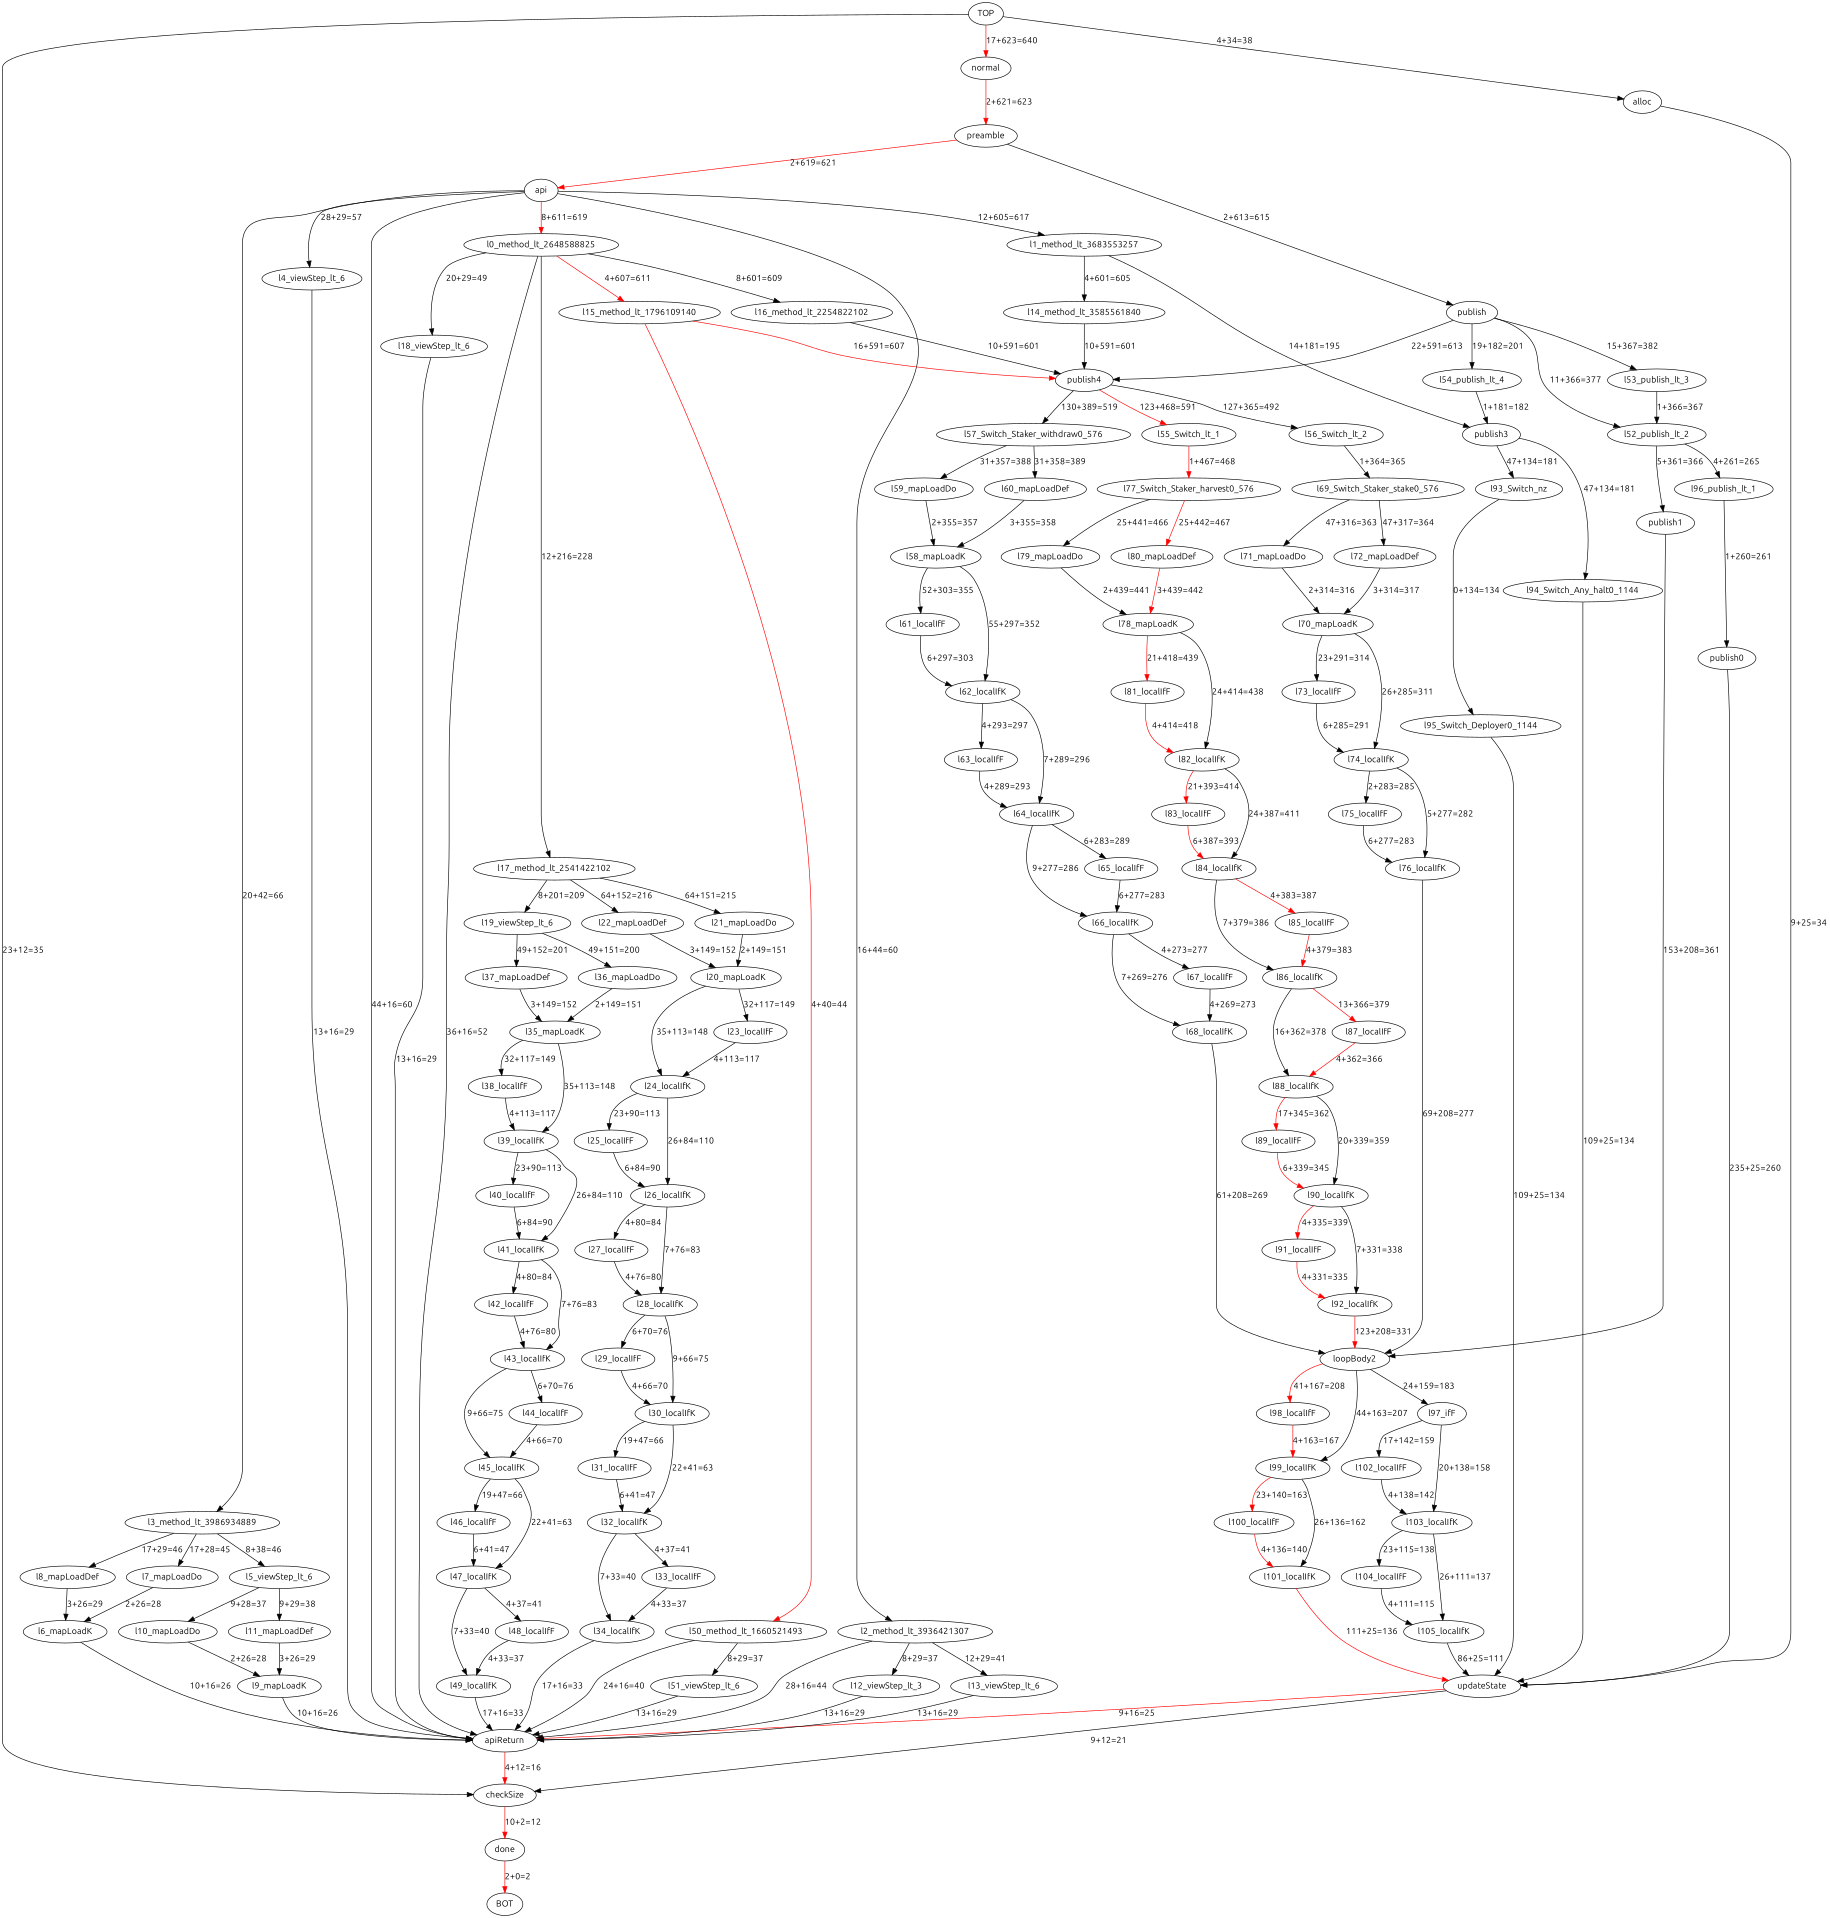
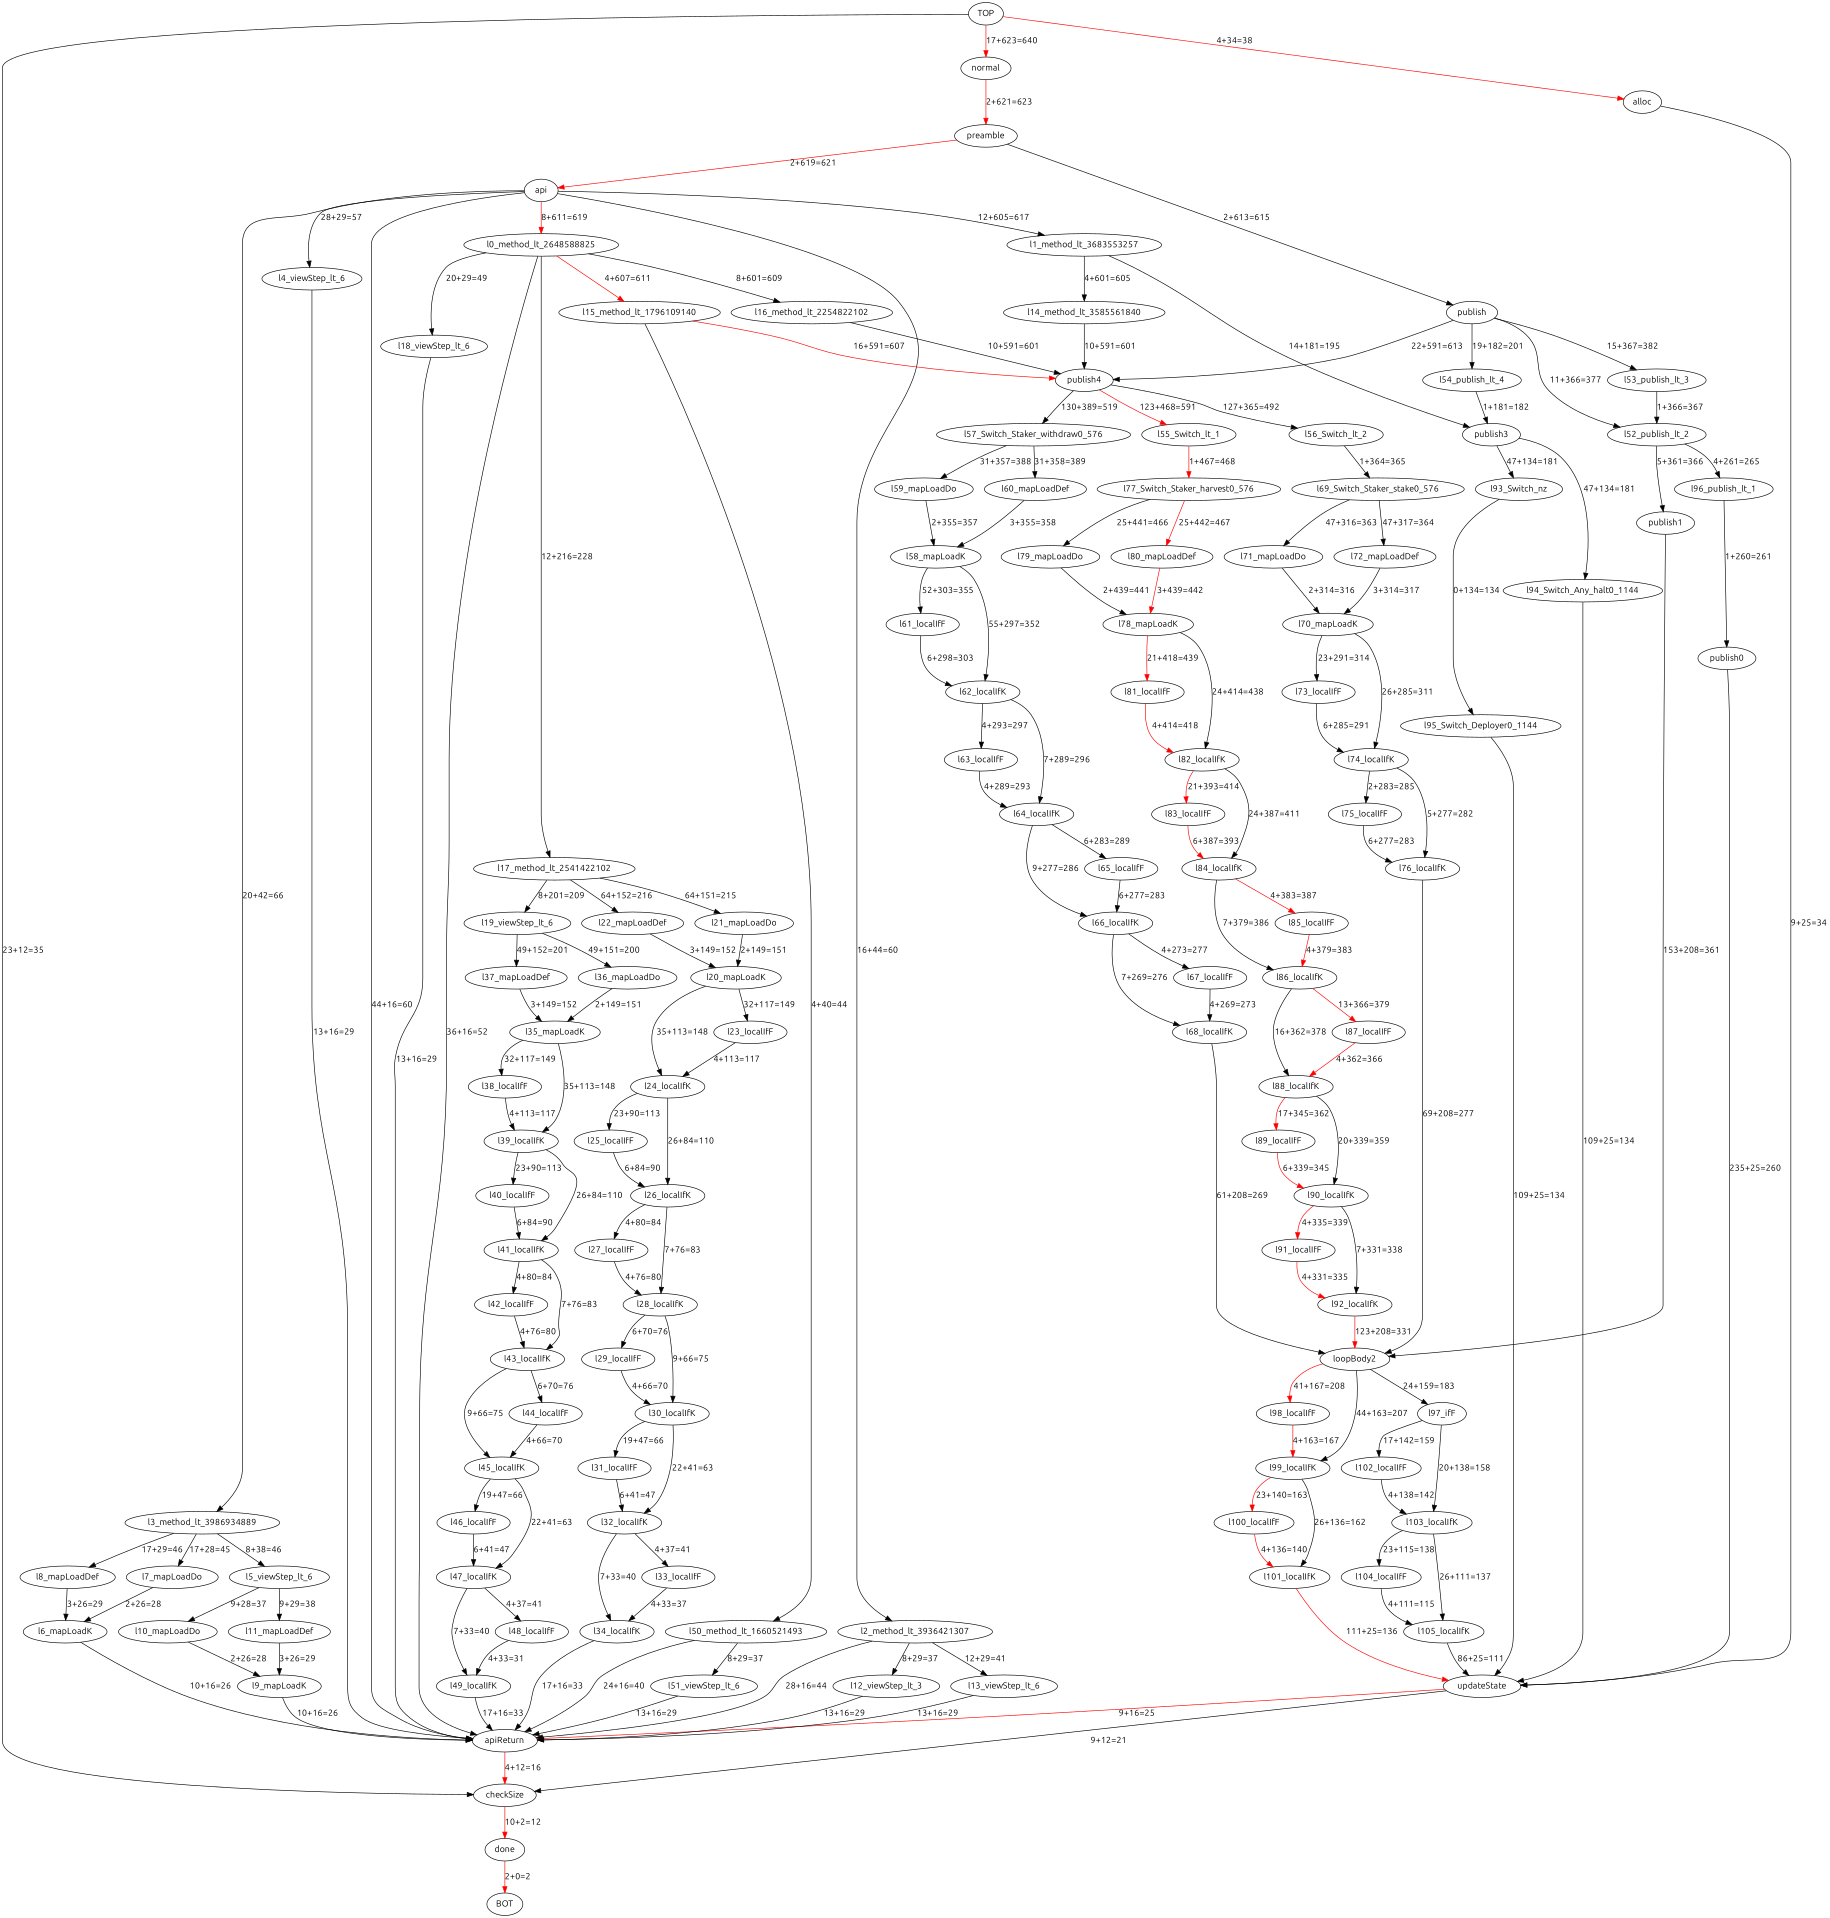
edge "TOP" -> "alloc": color black -> red
edge "l61_localIfF" -> "l62_localIfK": label "6+297=303" -> "6+298=303"
edge "l15_method_lt_1796109140" -> "l50_method_lt_1660521493": color red -> black
edge "l48_localIfF" -> "l49_localIfK": label "4+33=37" -> "4+33=31"
